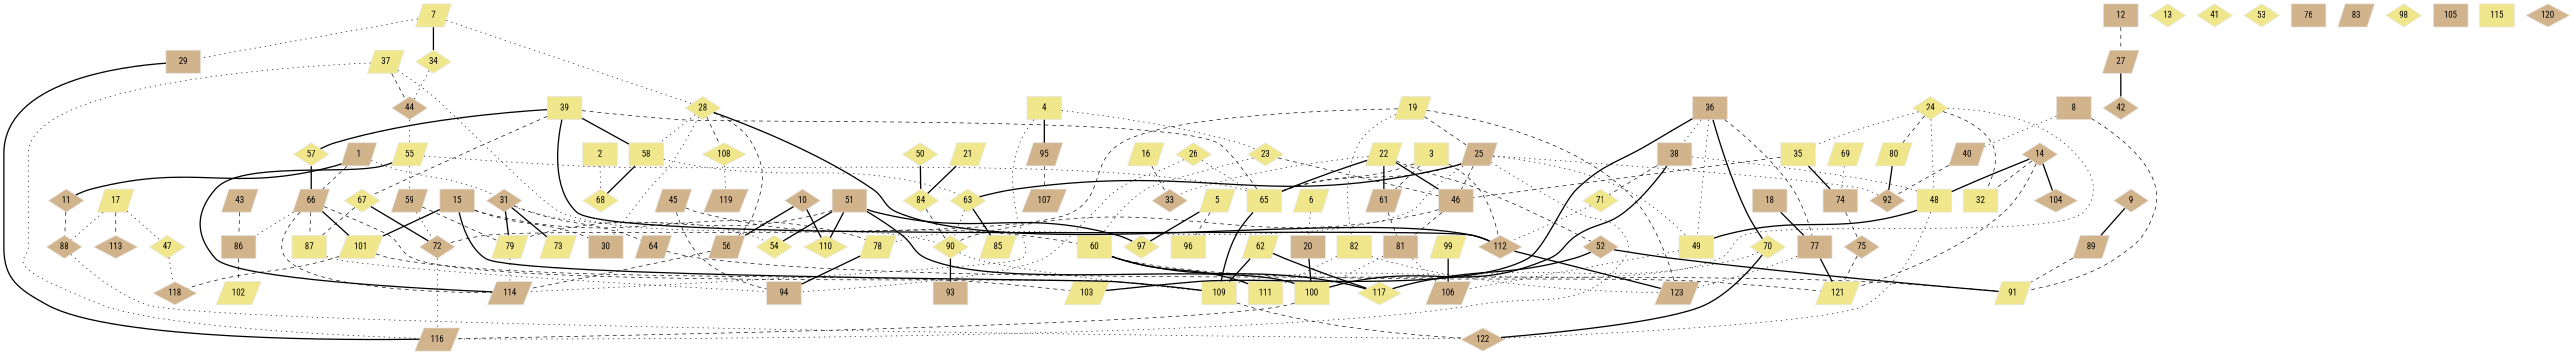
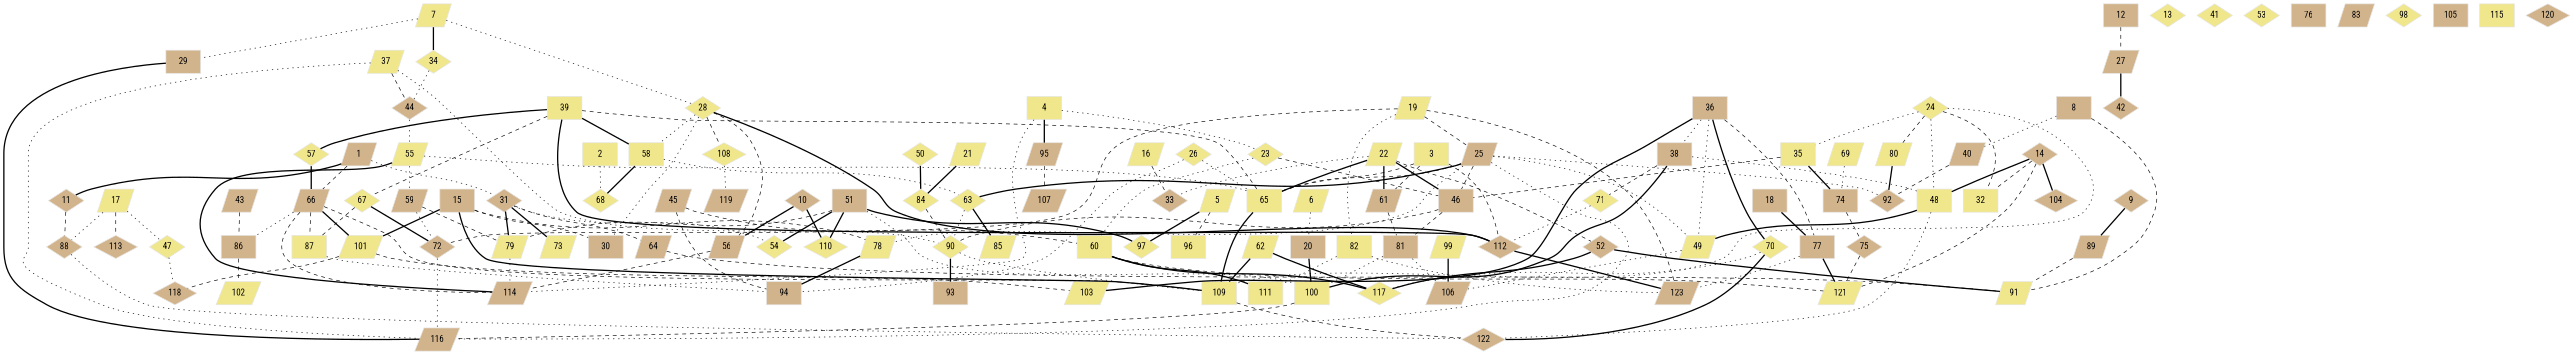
node "49": shape box -> parallelogram
edge "51" -- "100": style bold -> dotted
